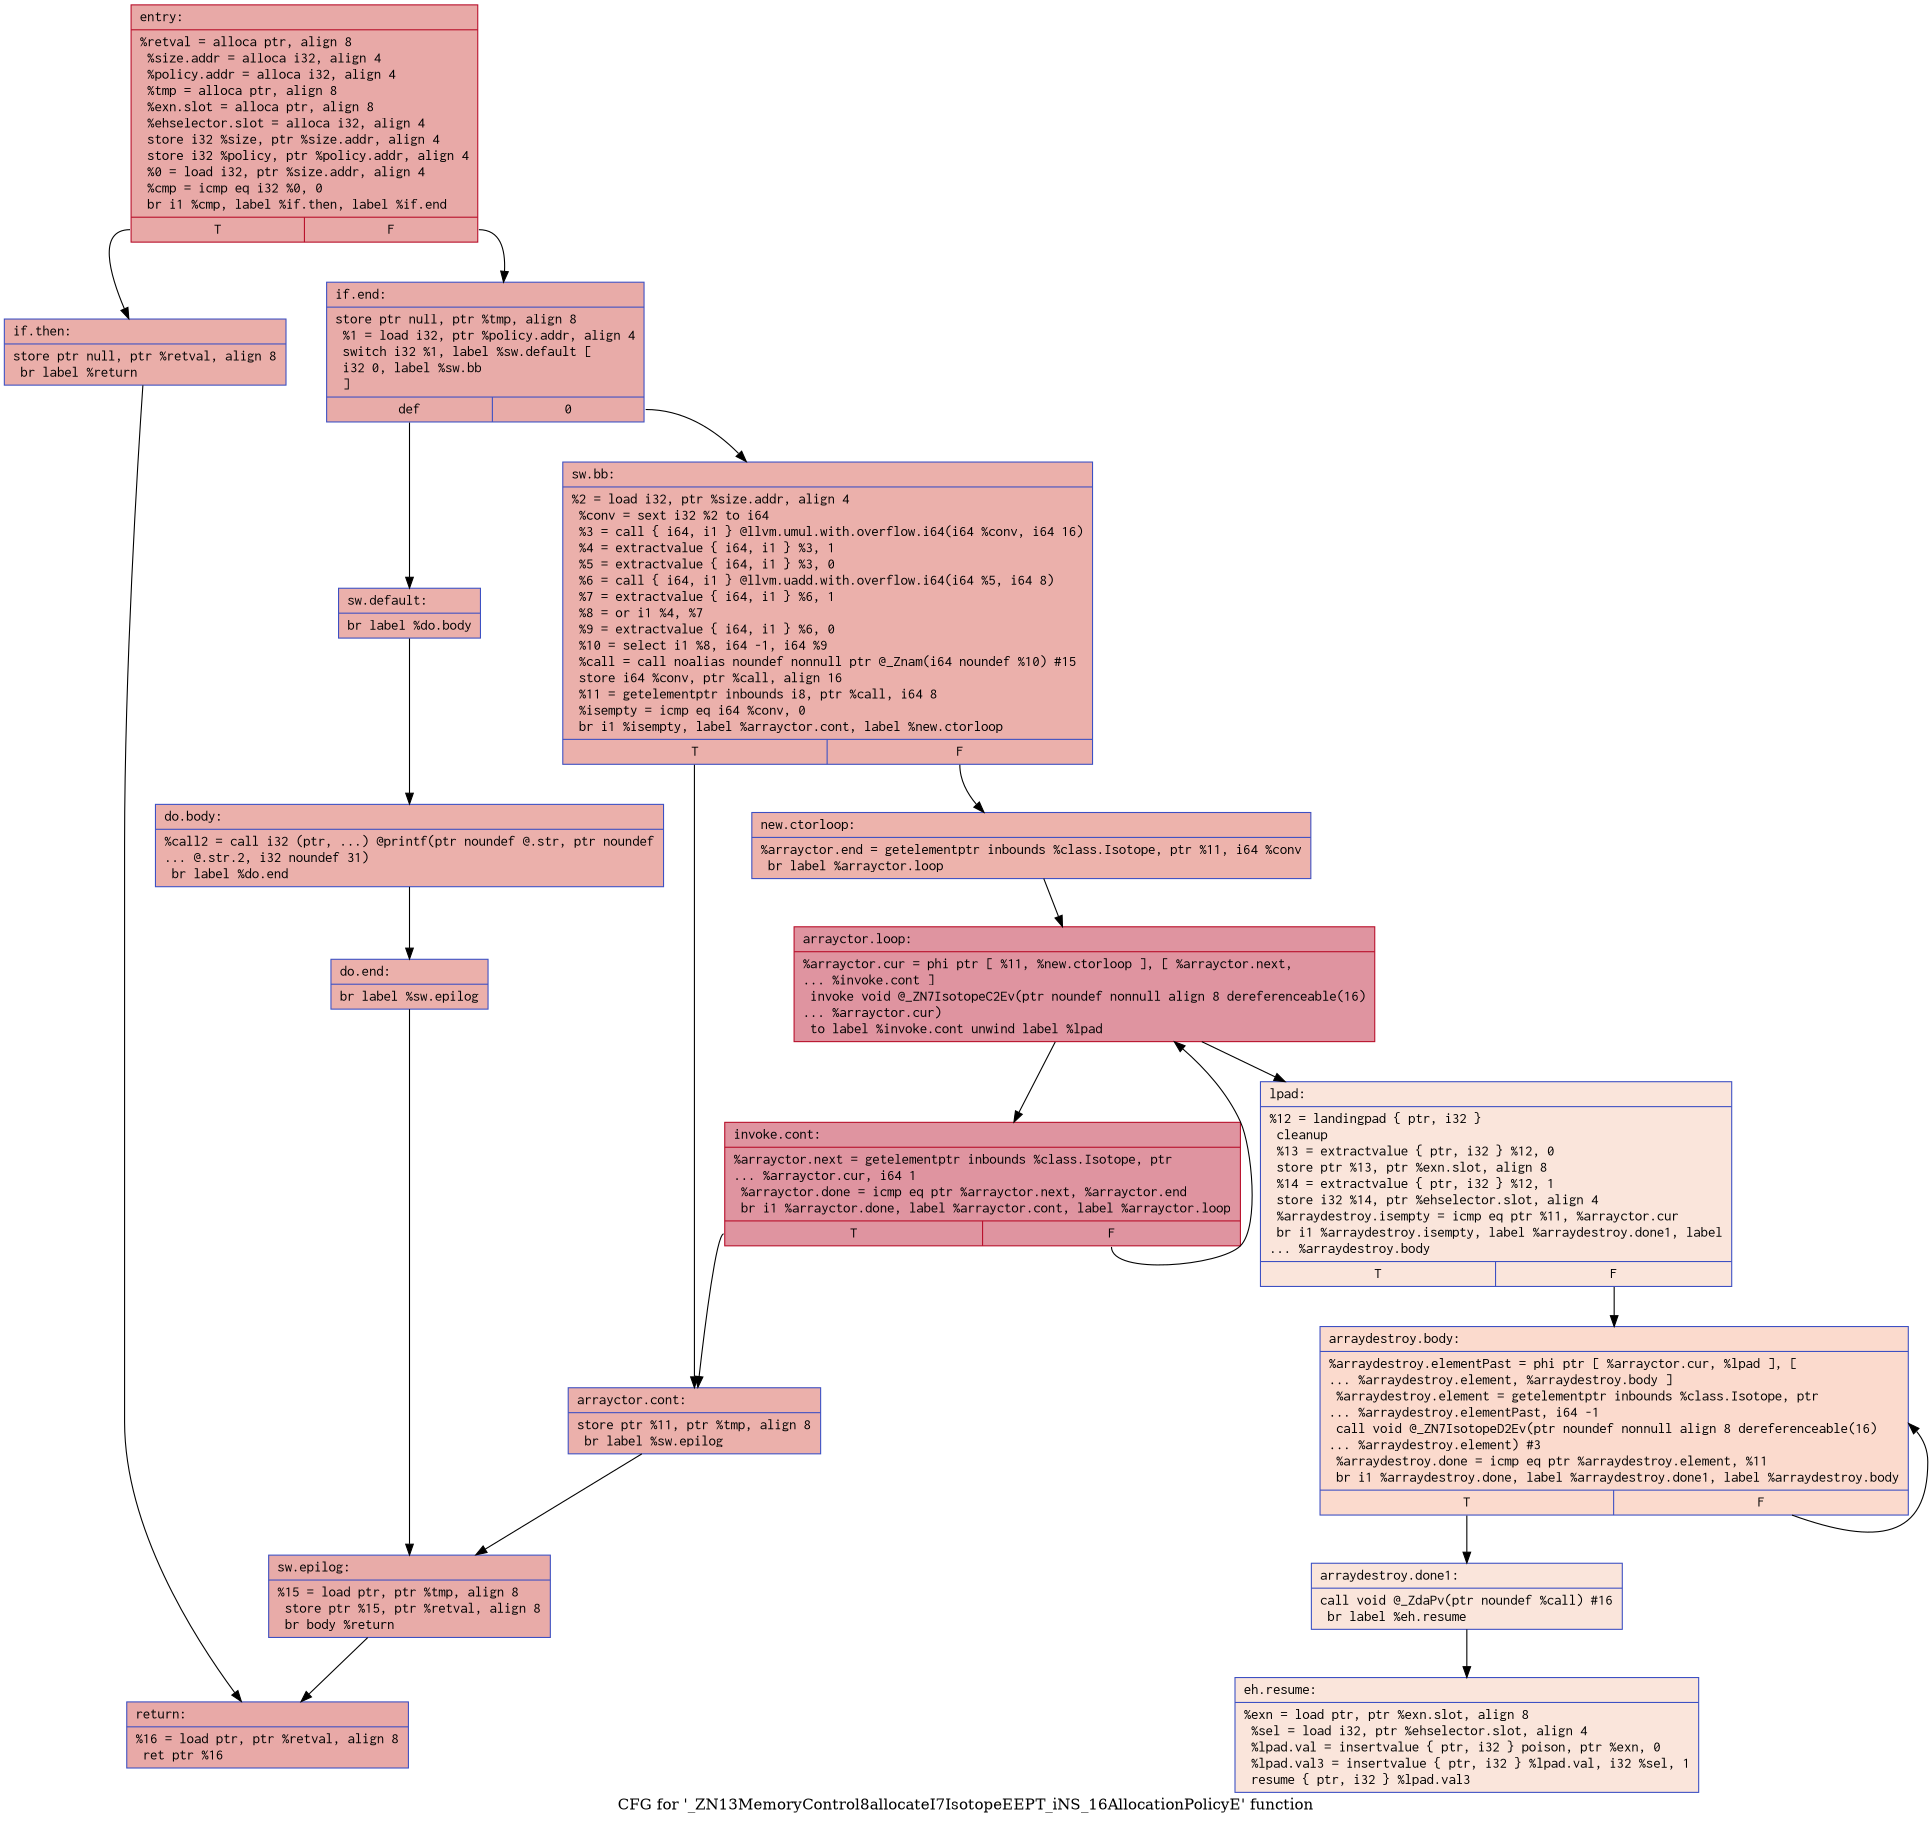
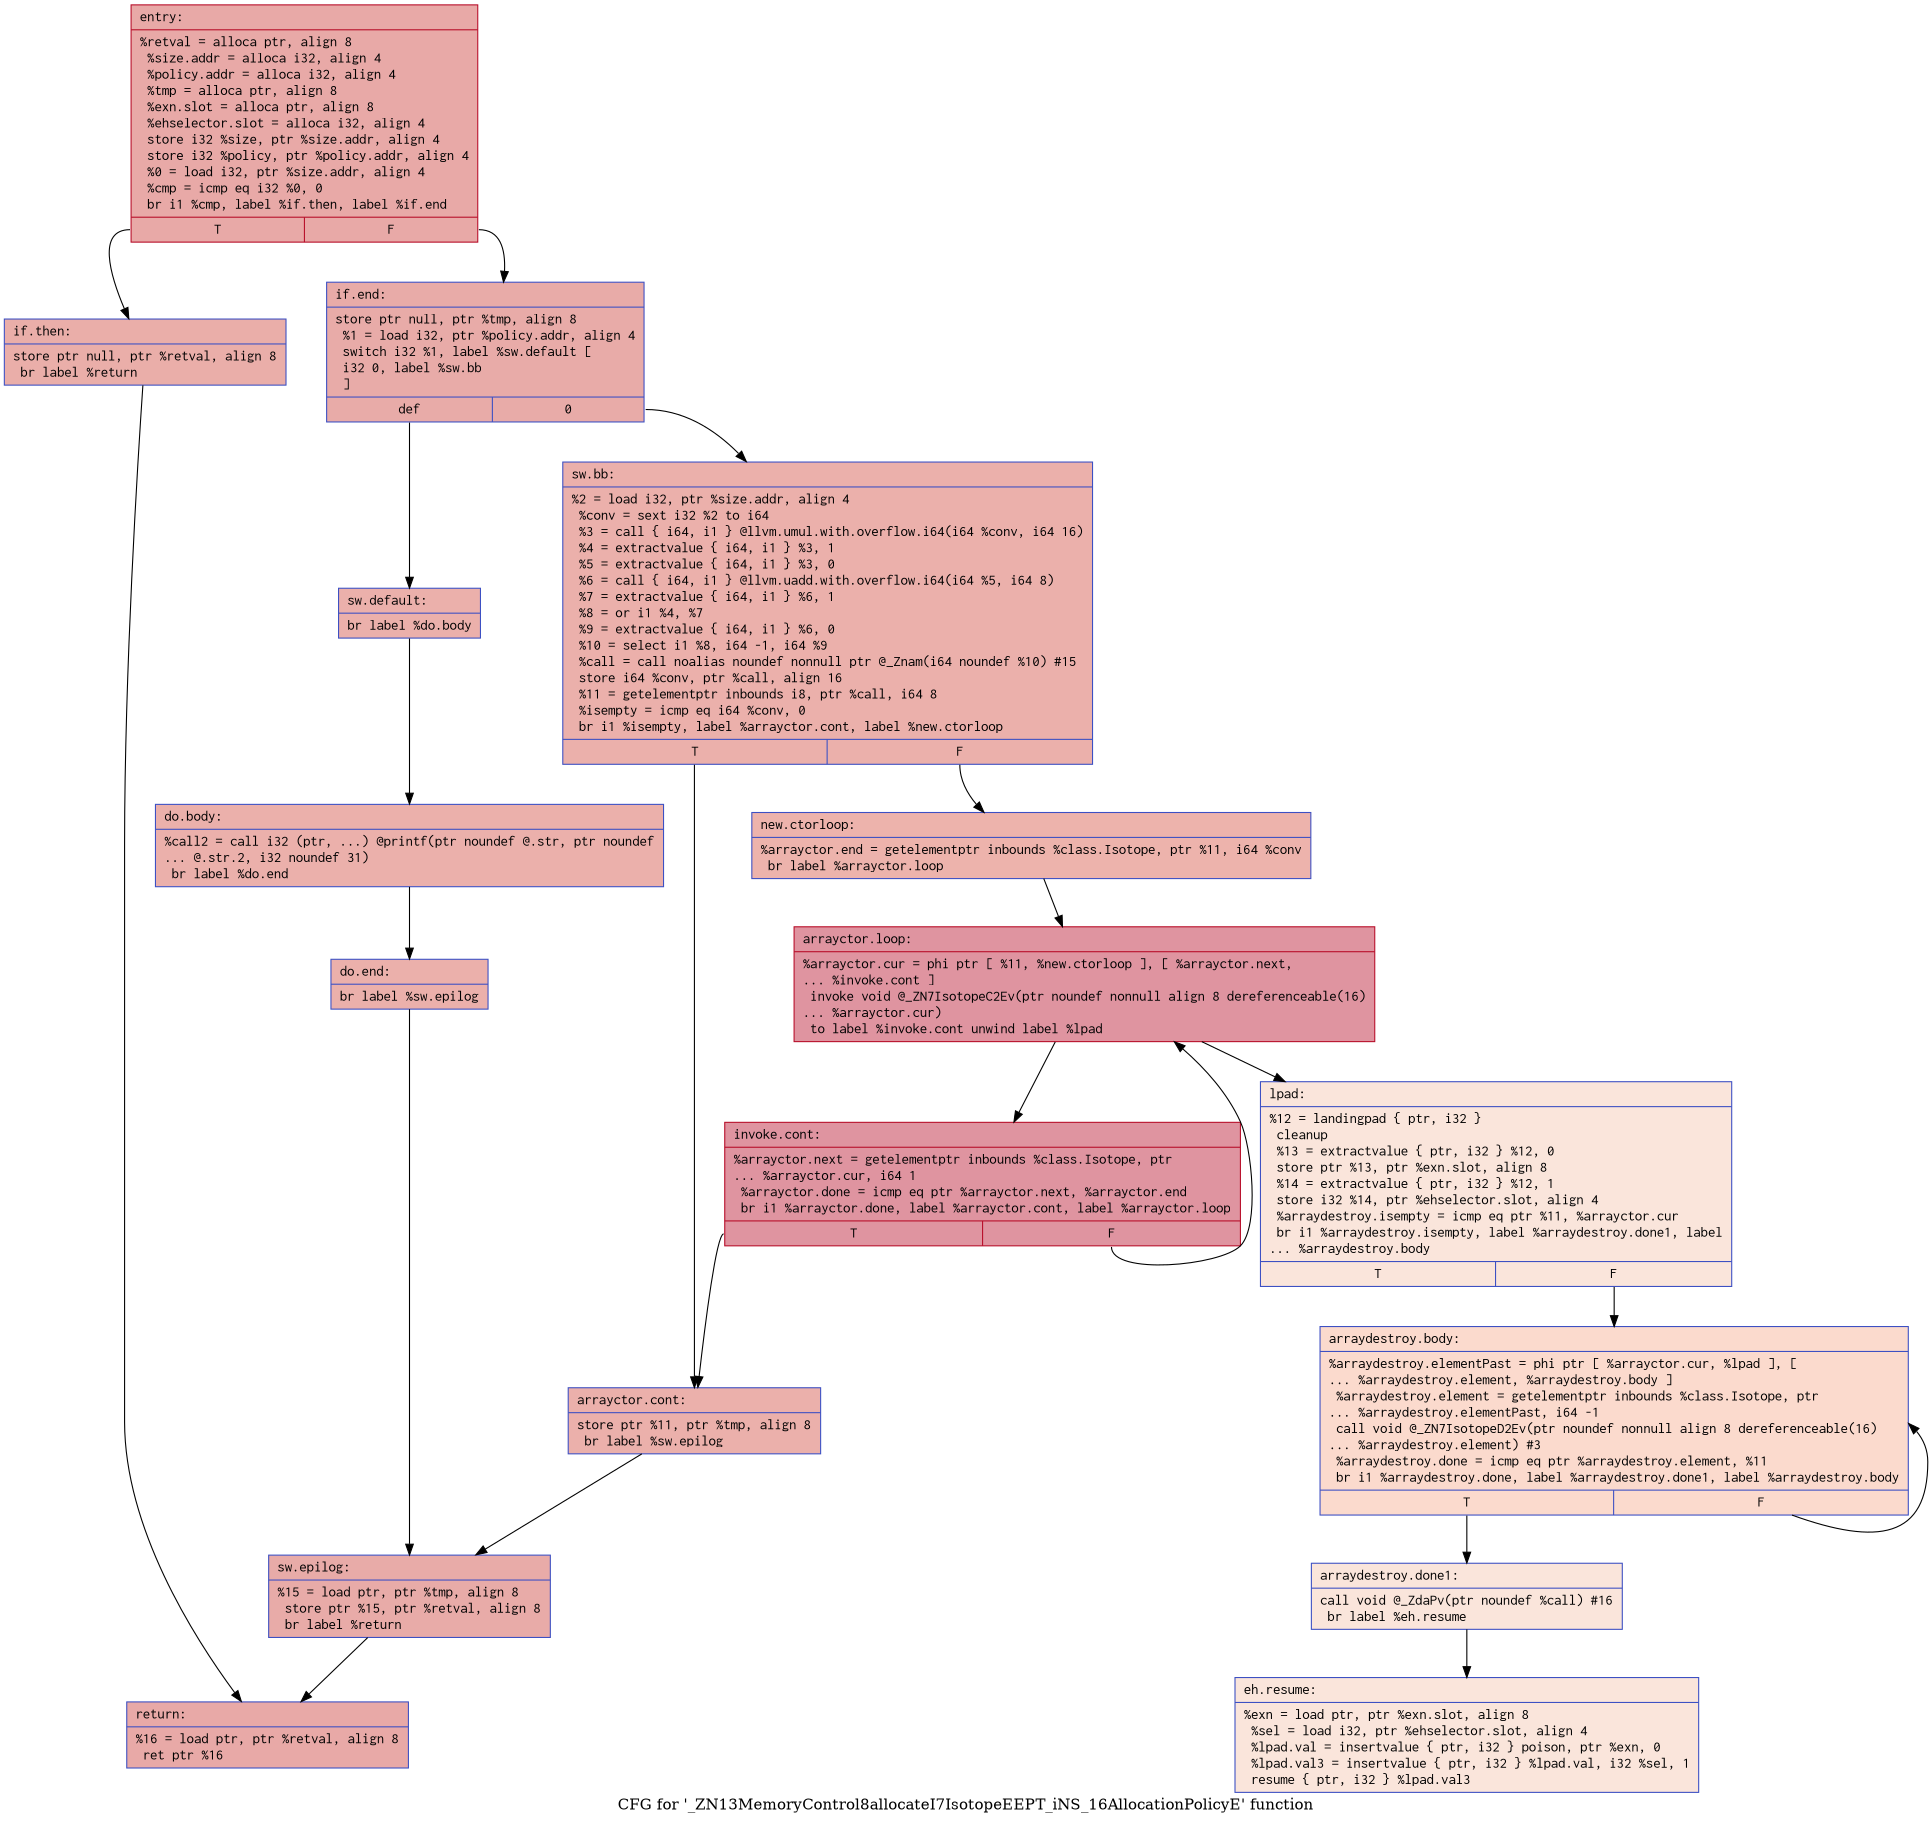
node "sw.epilog:": text "br body %return" -> "br label %return"
